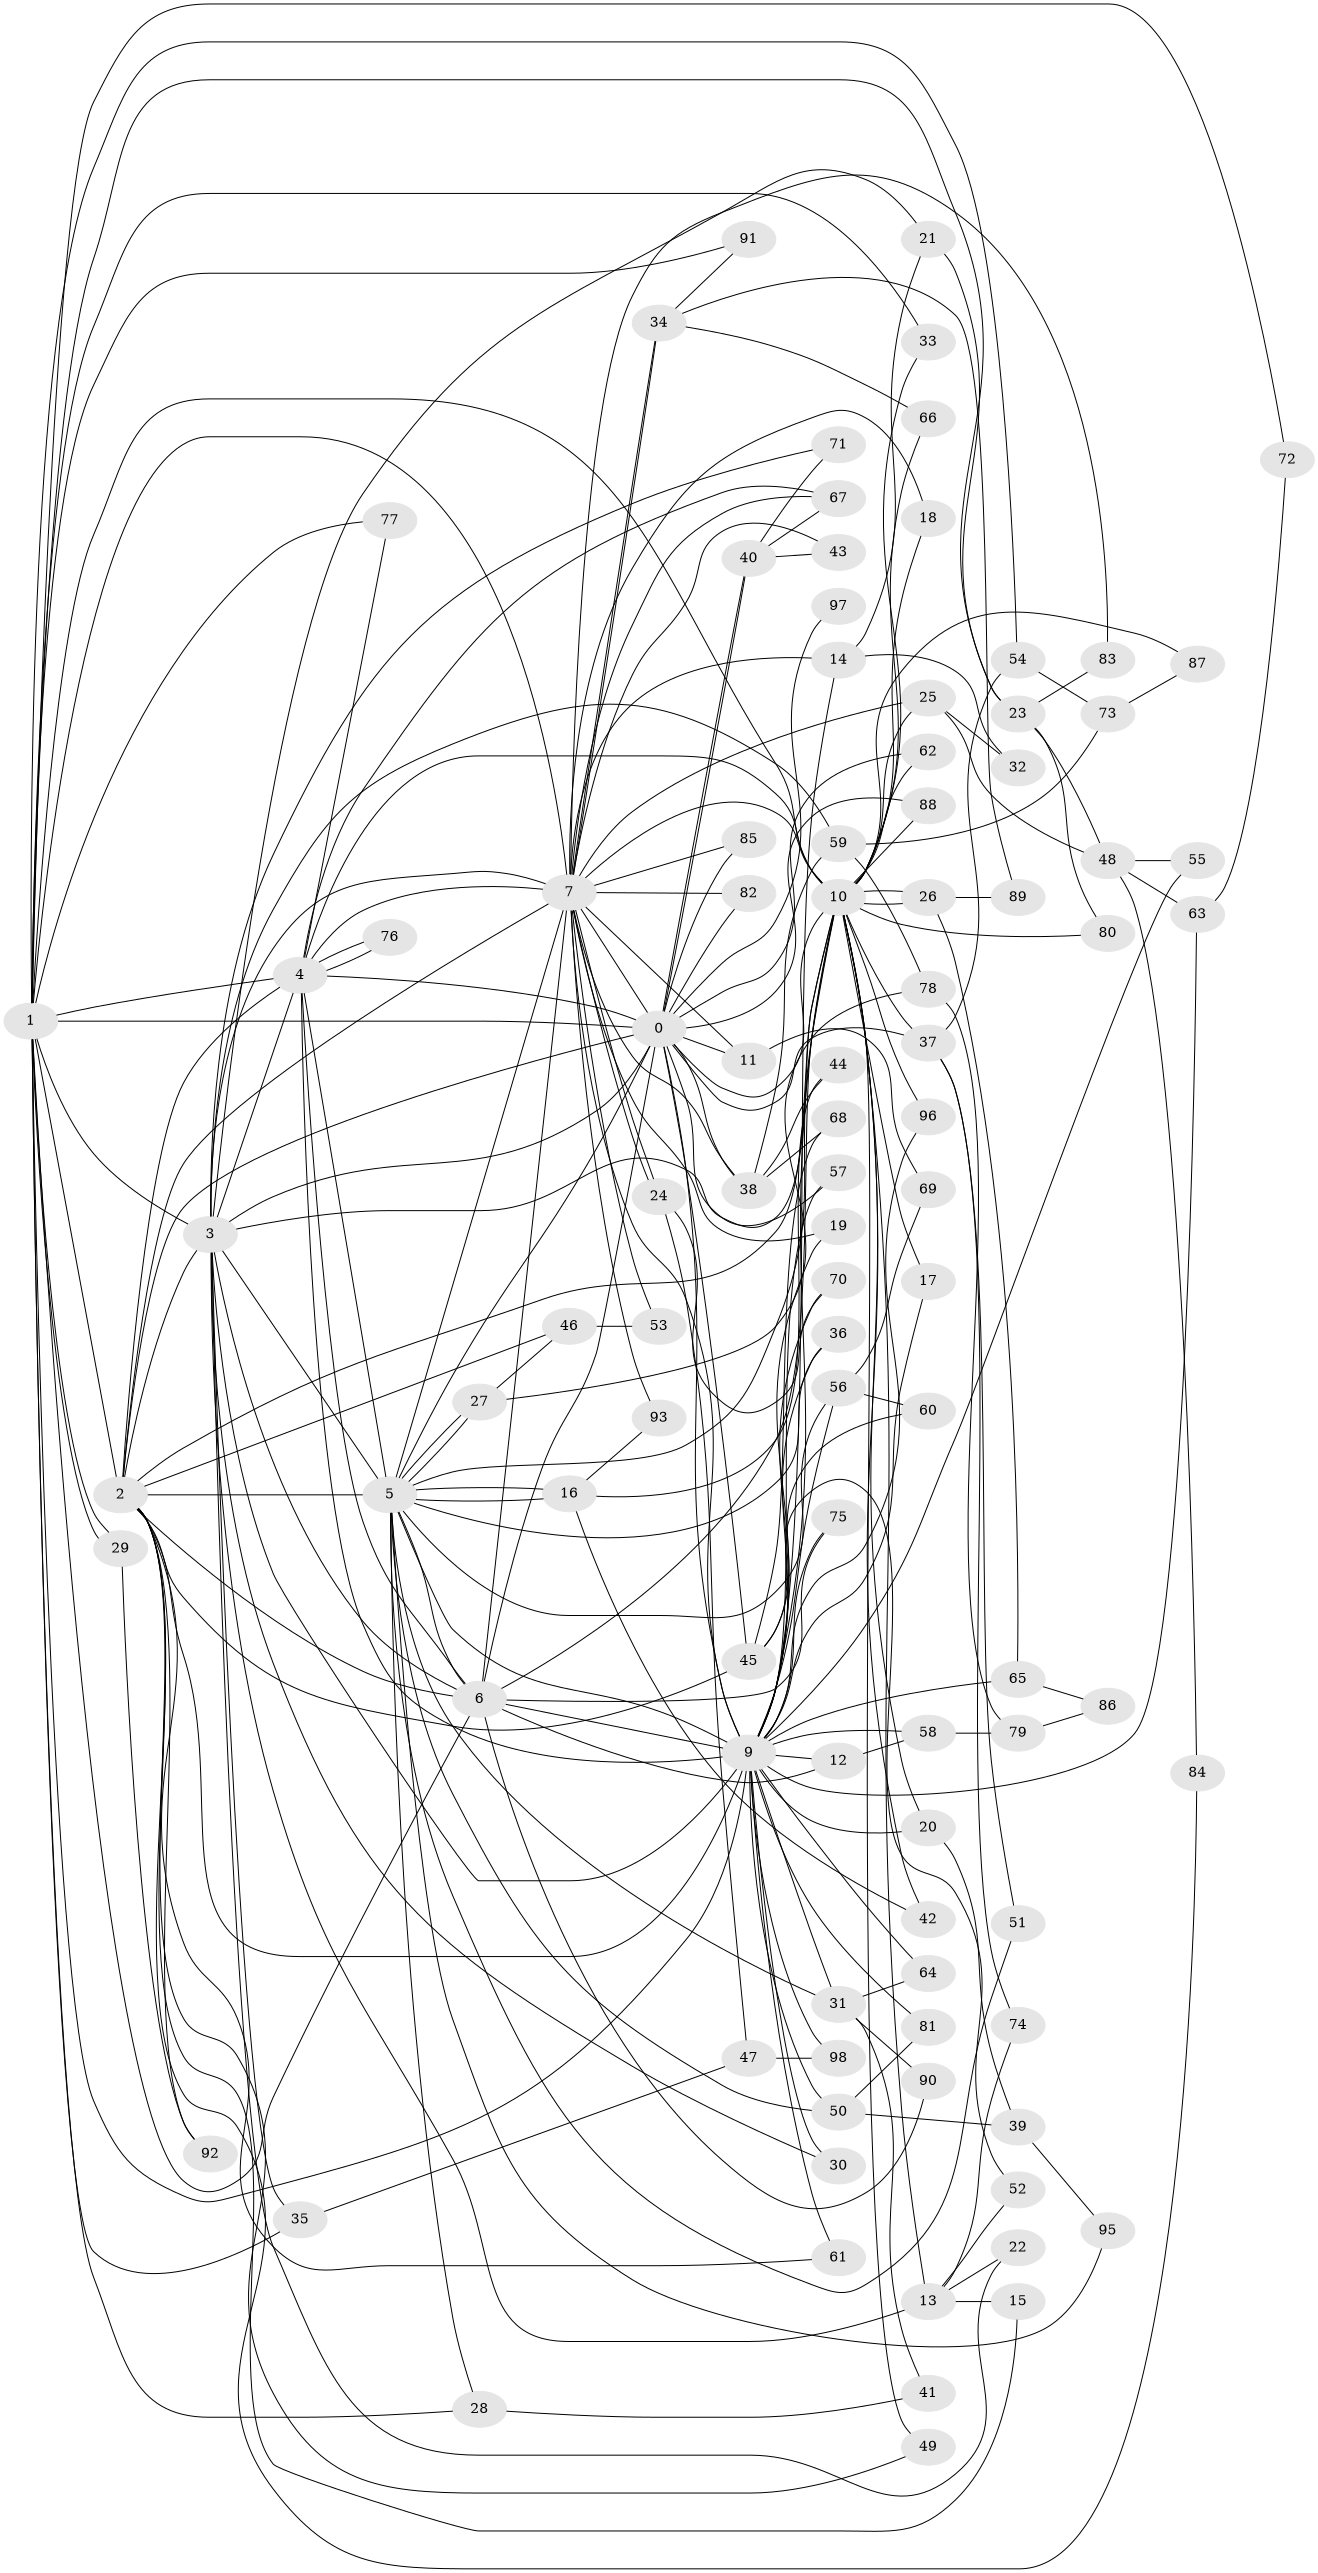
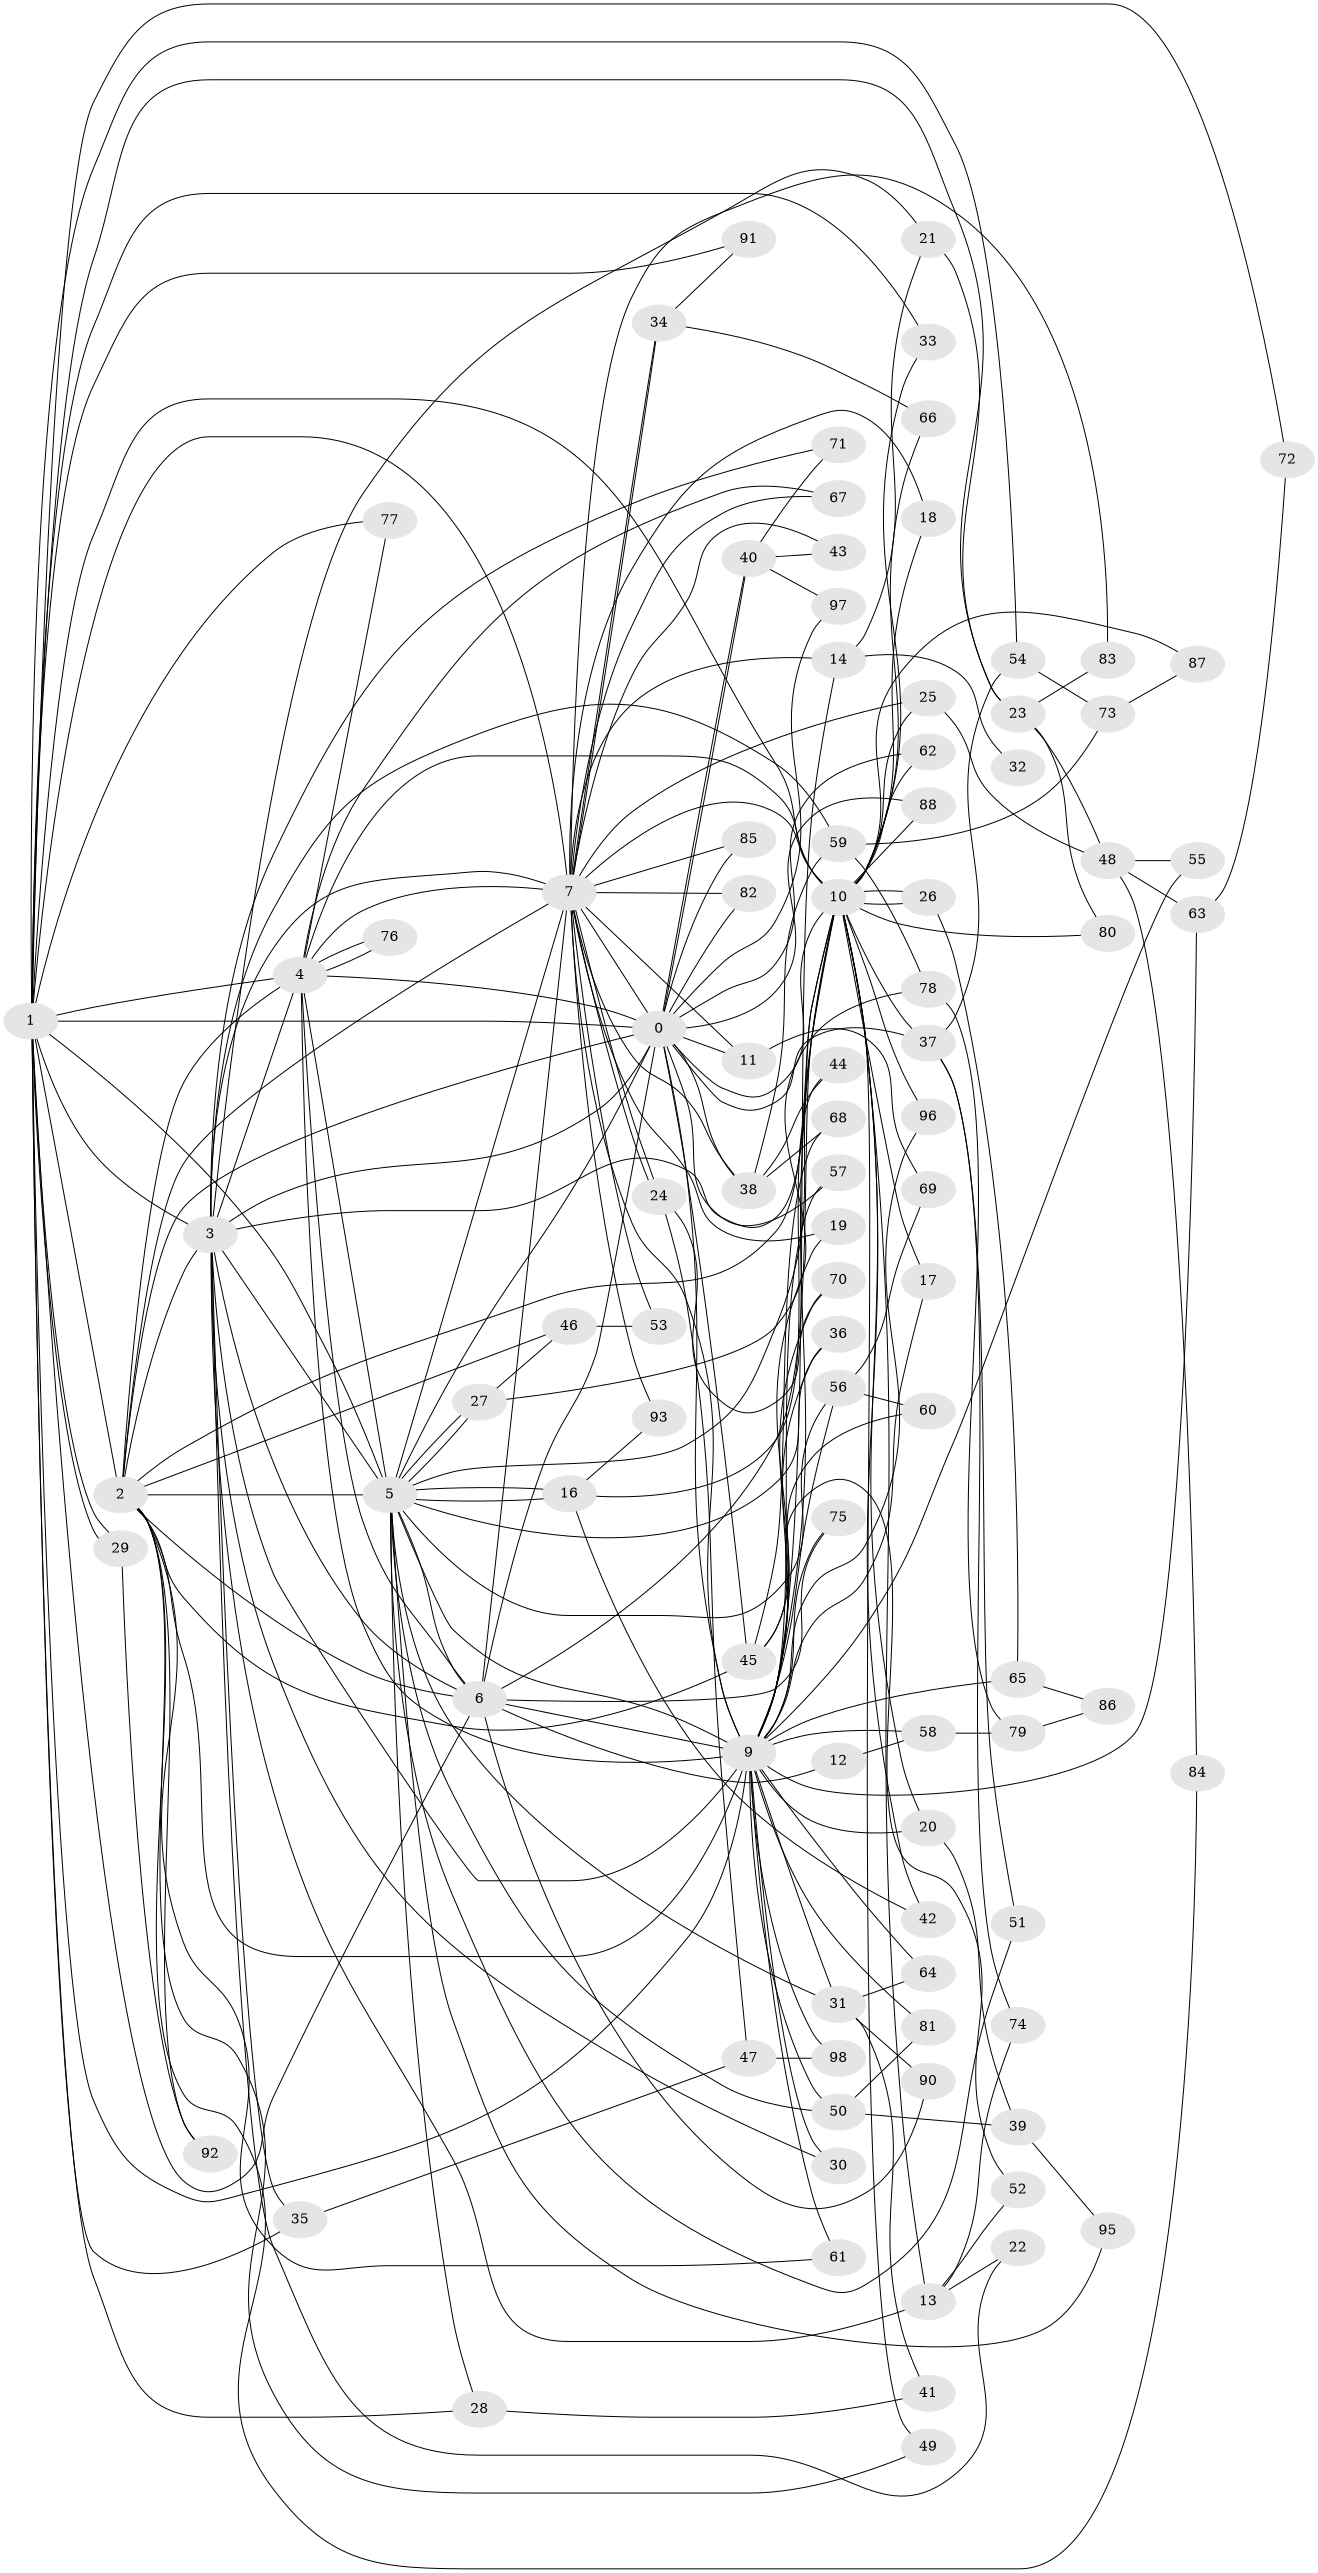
edge "67" -- "40": now "97" -- "40"
edge "25" -- "32": removed
node "89": removed
edge "1" -- "5": added
edge "9" -- "12": removed
node "15": removed
